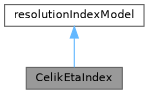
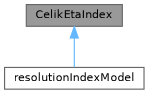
edge "CelikEtaIndex" -> "resolutionIndexModel": reversed
